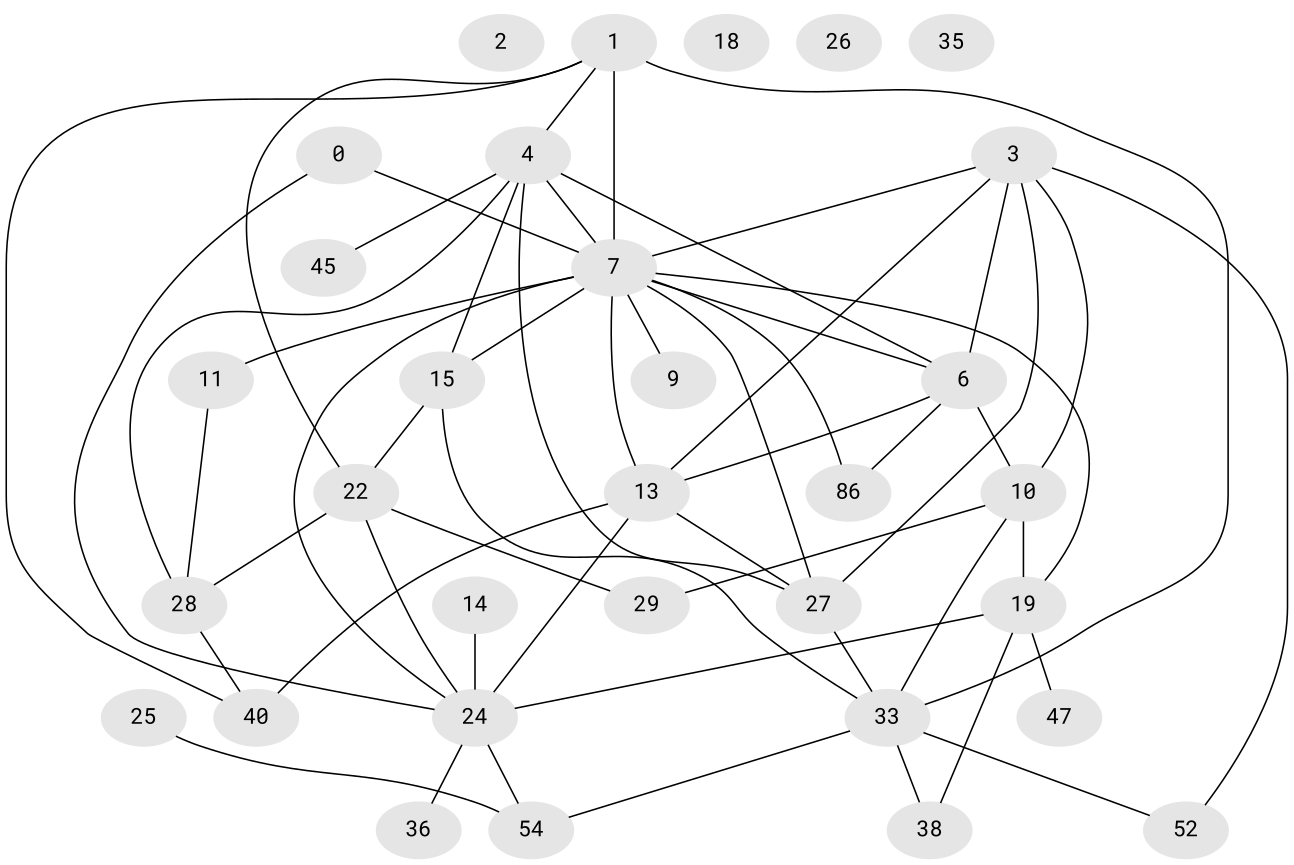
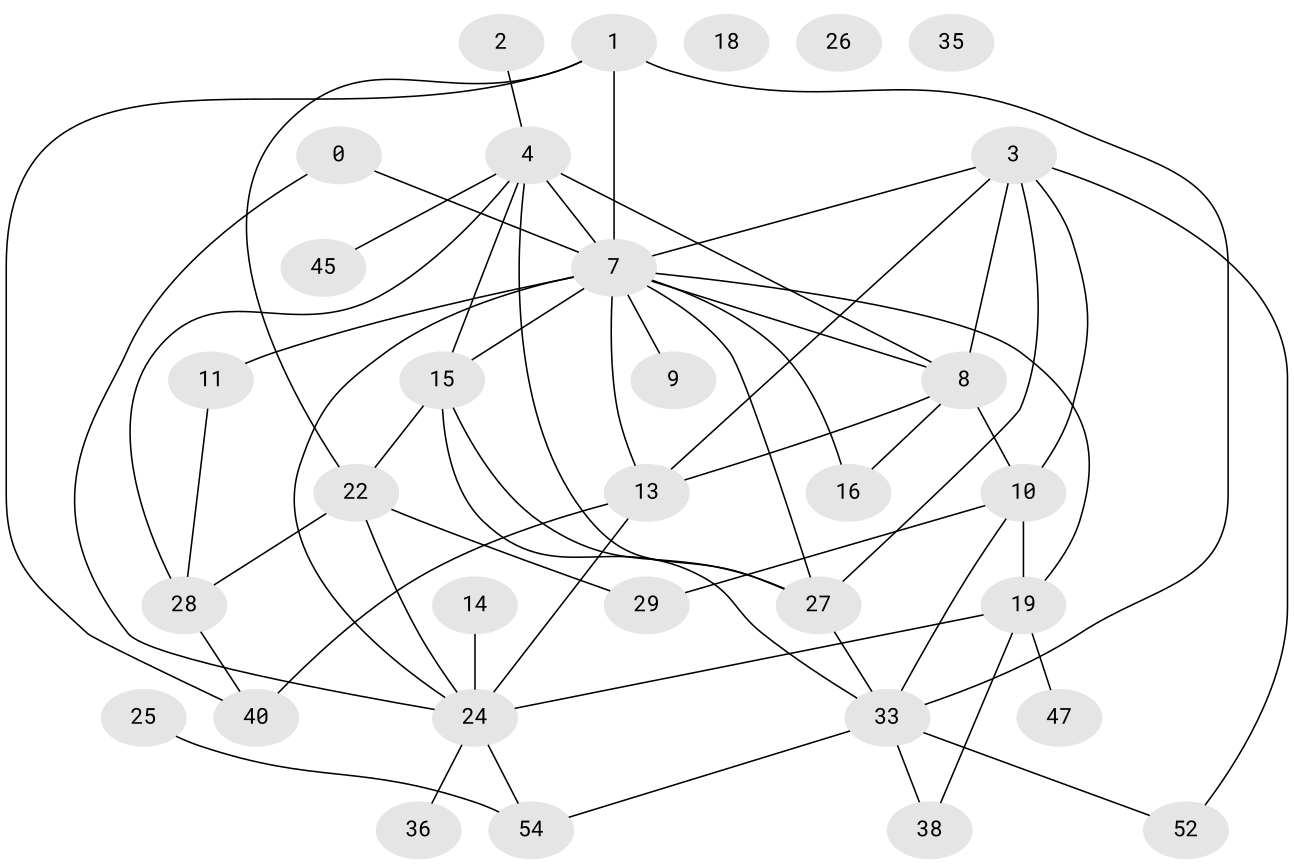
edge "1" -- "4": now "2" -- "4"
node "6": label "6" -> "8"
node "86": label "86" -> "16"
edge "13" -- "27": now "15" -- "27"
